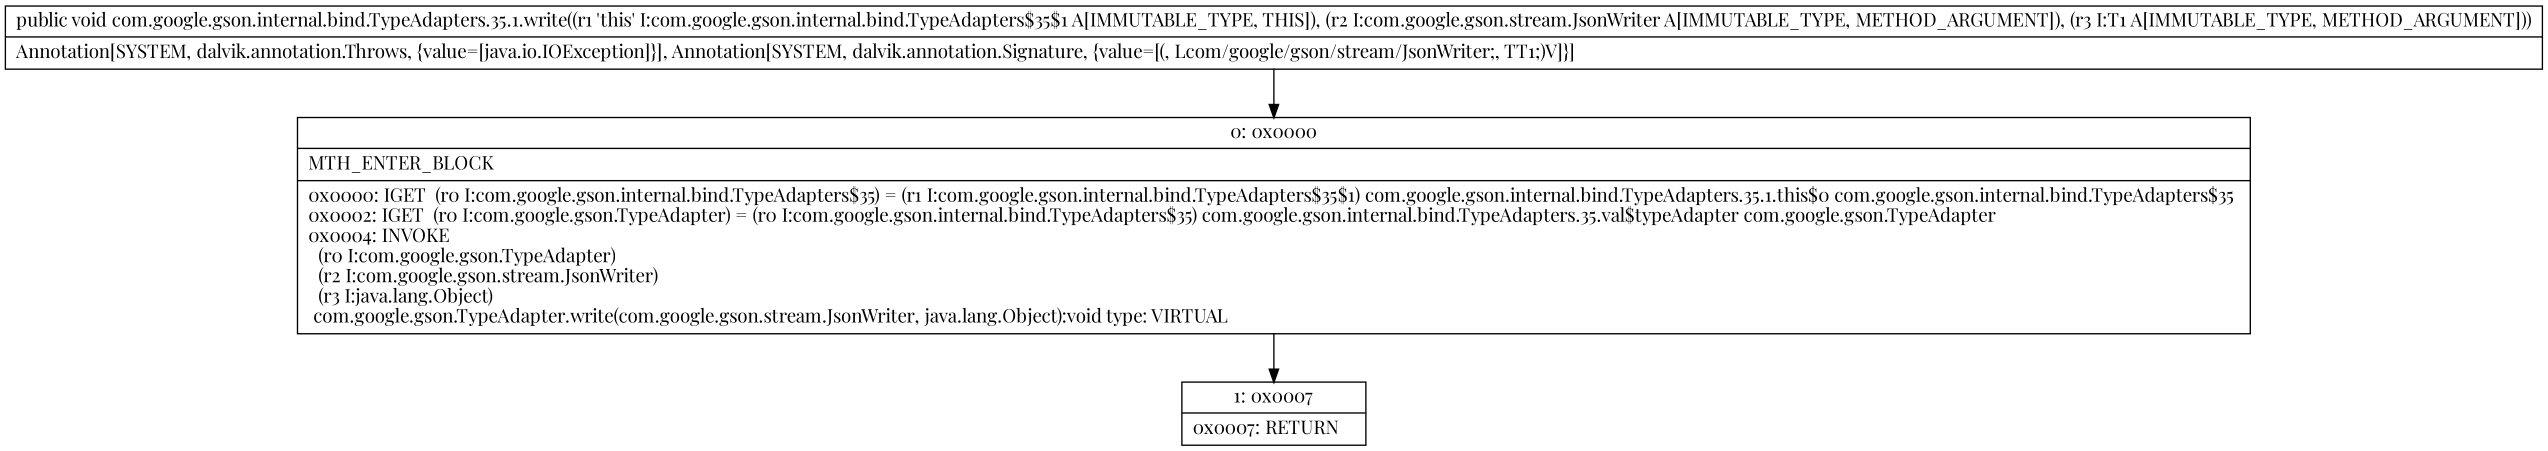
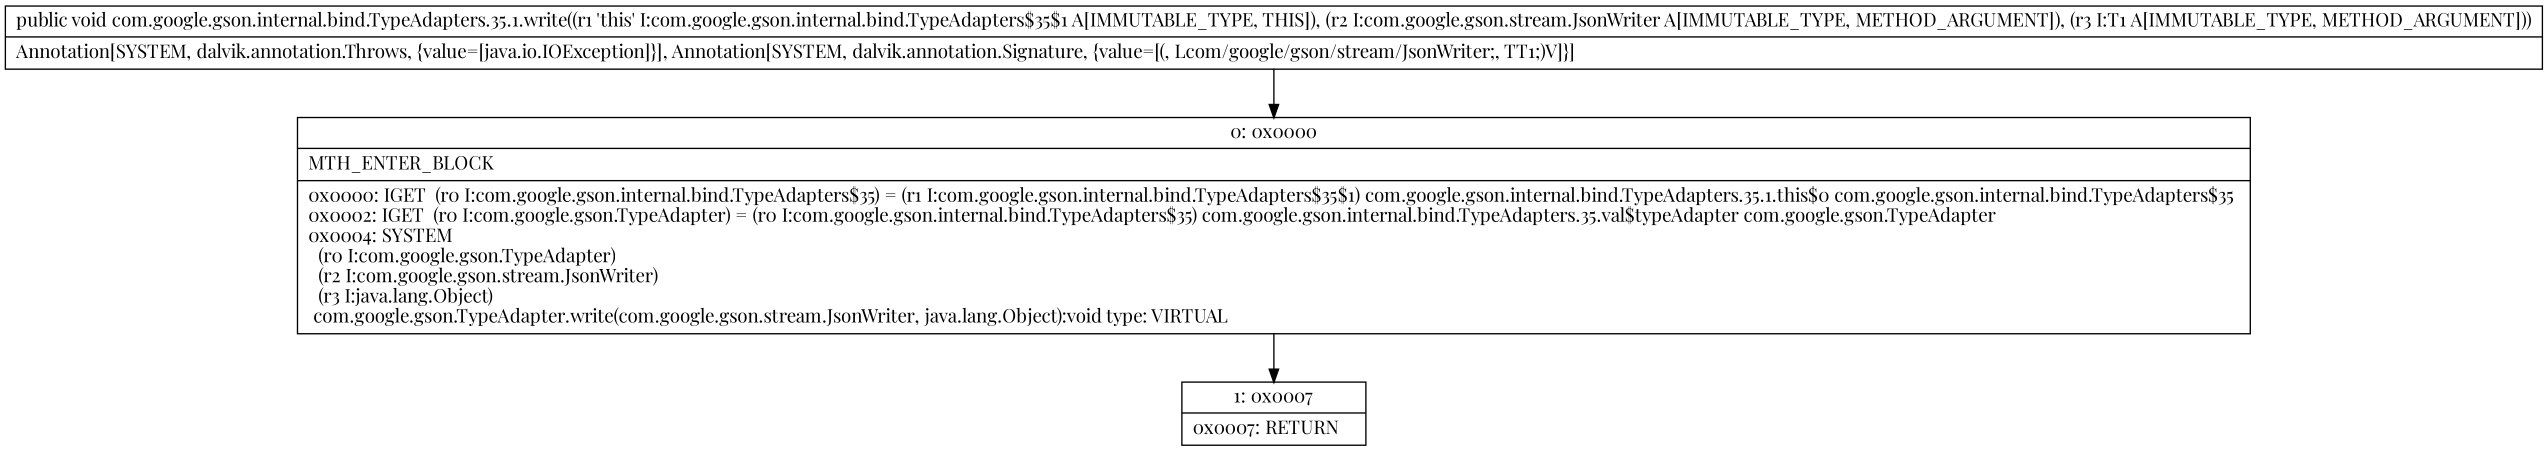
node "0: 0x0000": text "0x0004: INVOKE" -> "0x0004: SYSTEM"
